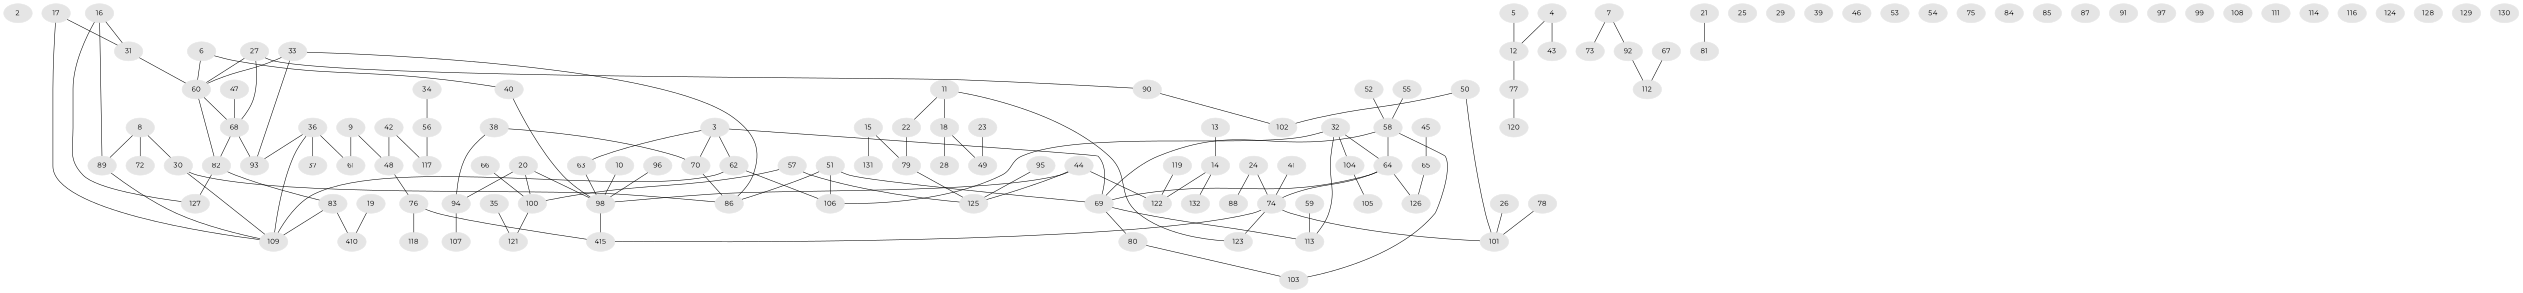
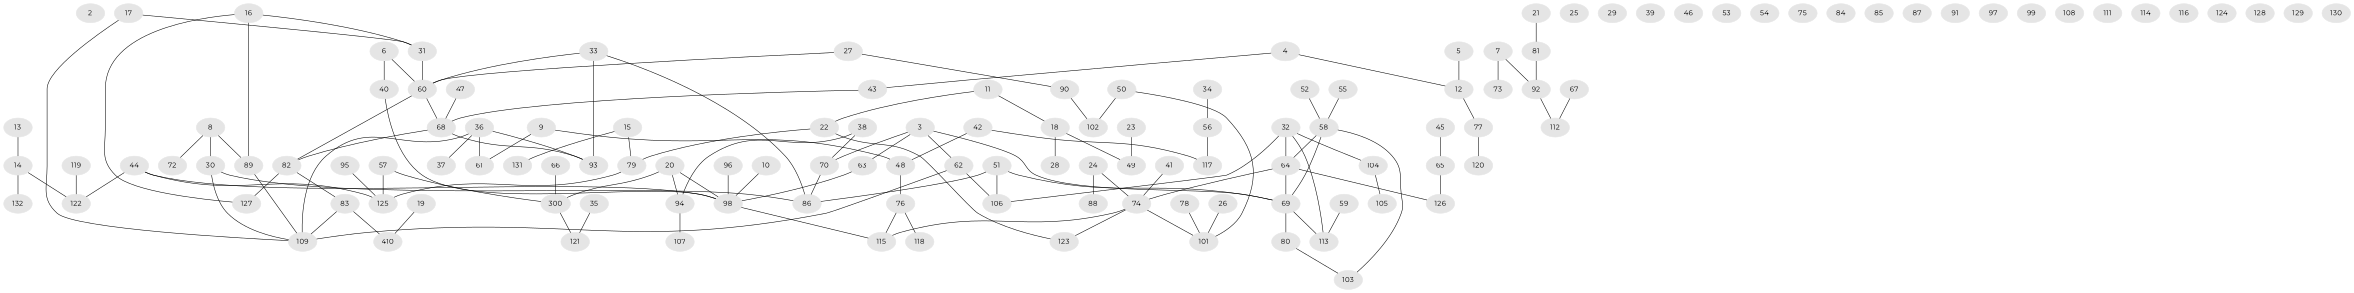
edge "81" -- "92": added
edge "27" -- "68": now "43" -- "68"
edge "11" -- "123": now "22" -- "123"
node "100": label "100" -> "300"
node "415": label "415" -> "115"
